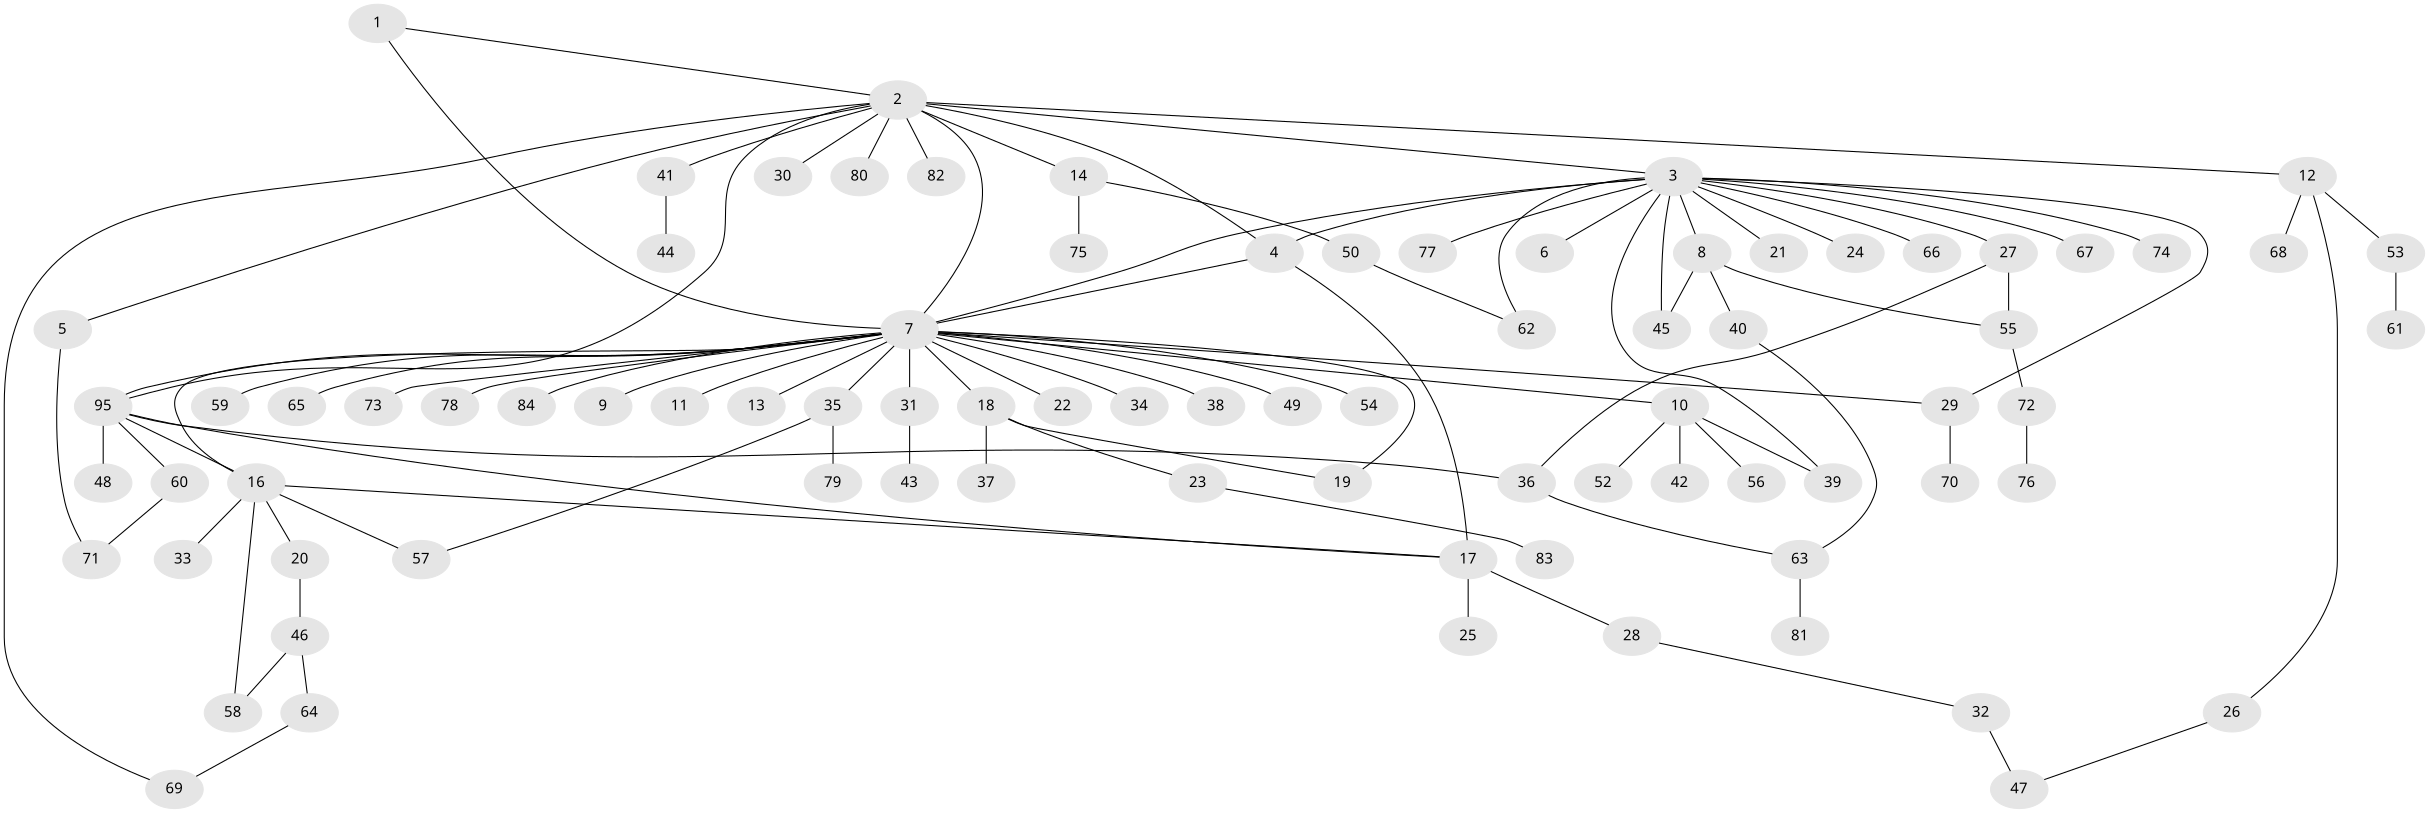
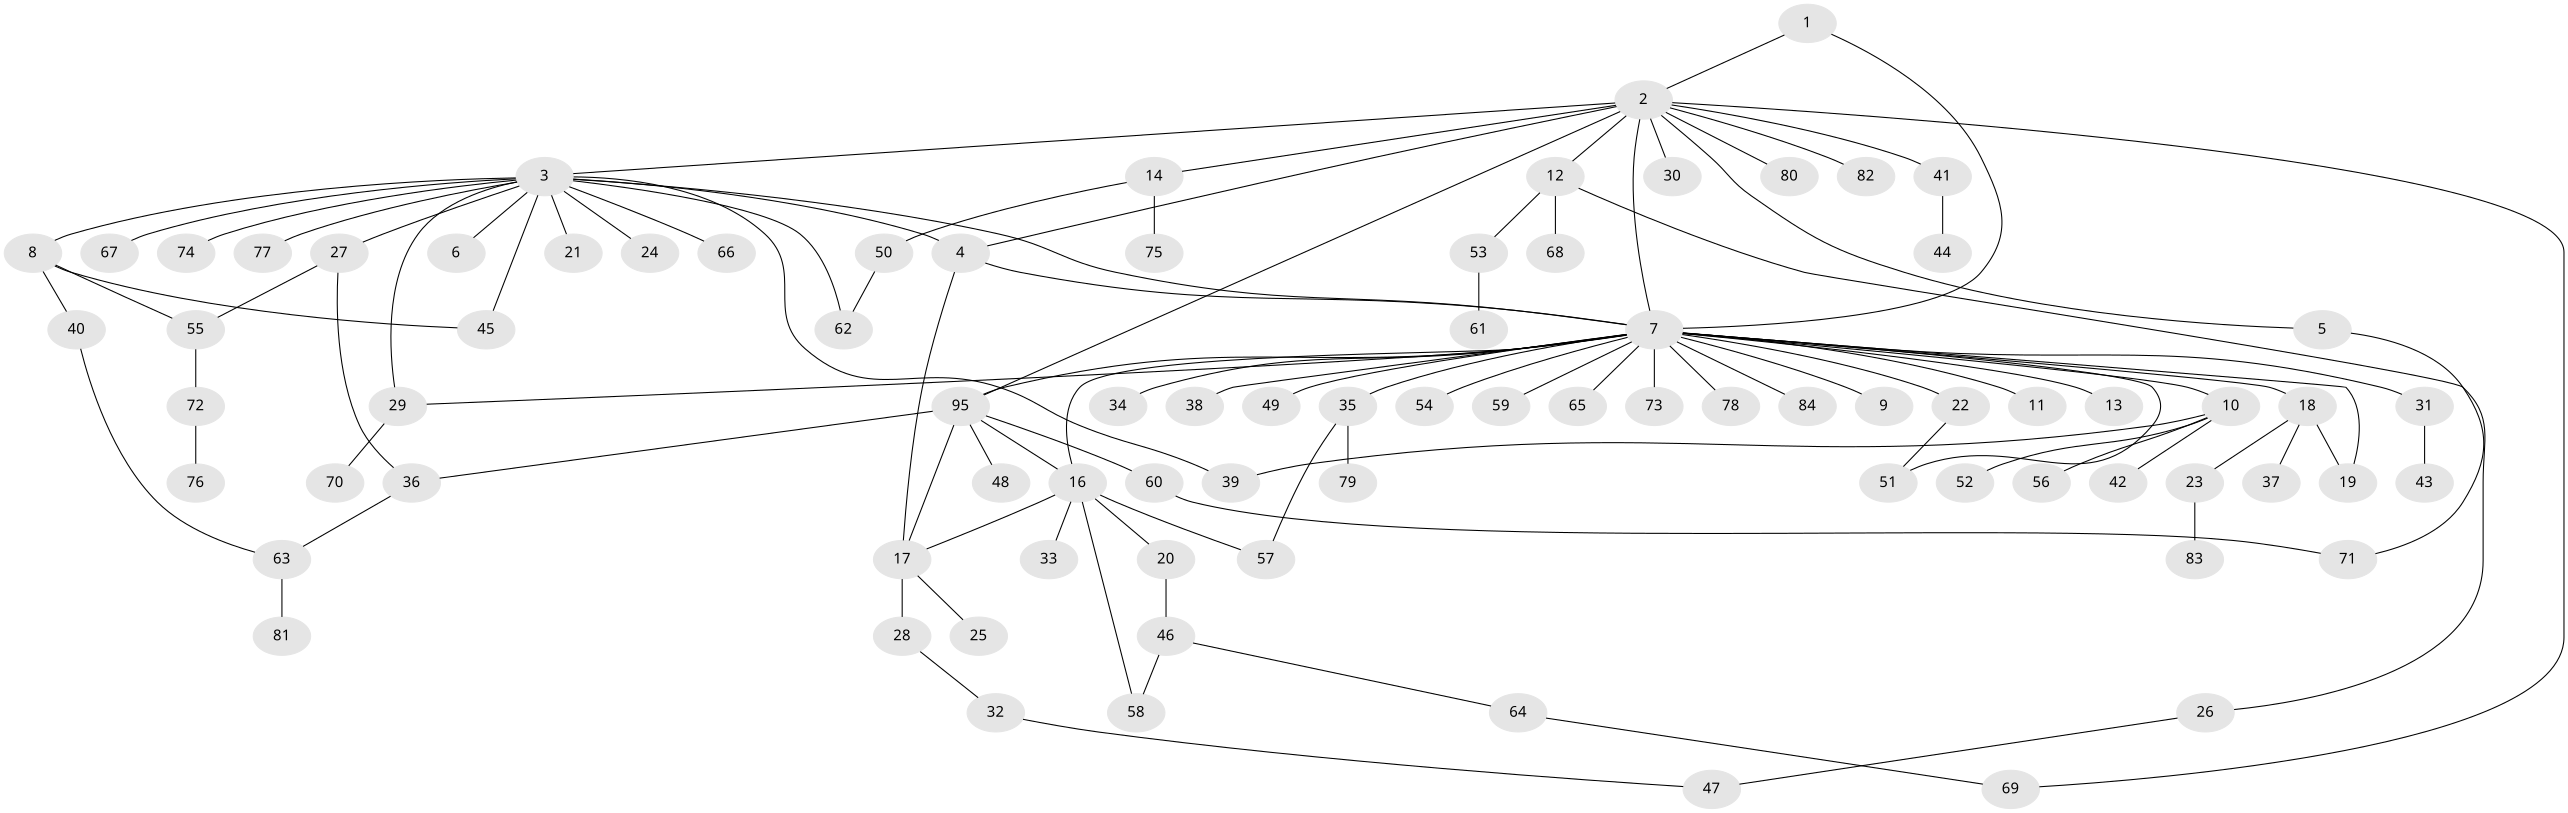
node "51": added
